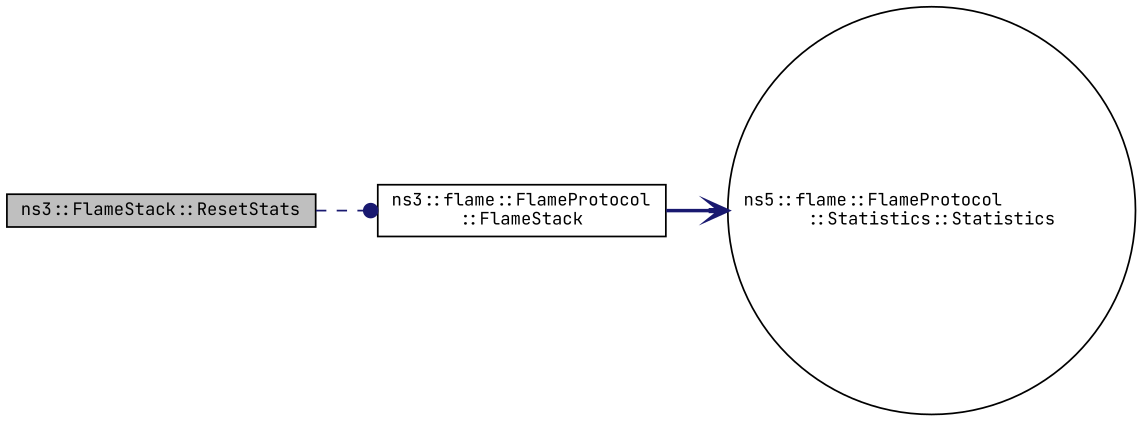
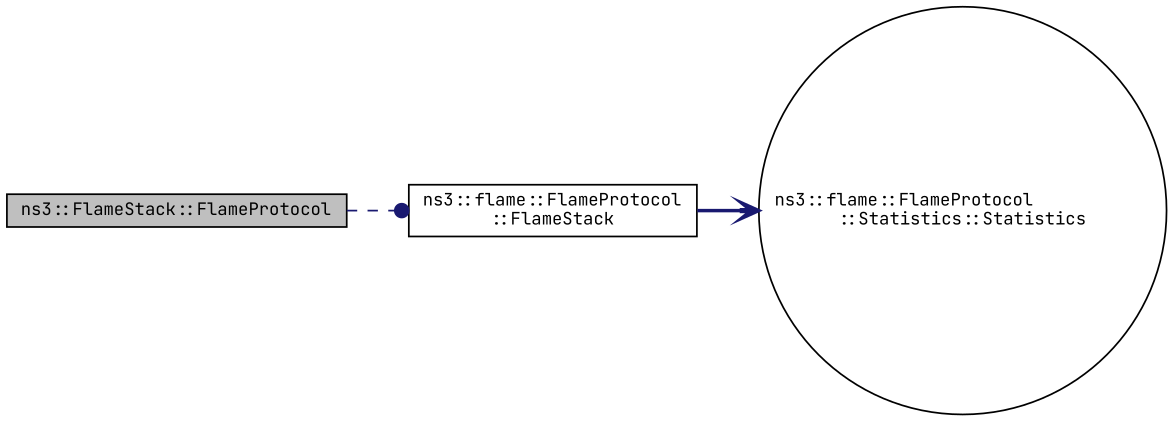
node "ns3::FlameStack::ResetStats": label "ns3::FlameStack::ResetStats" -> "ns3::FlameStack::FlameProtocol"
node "ns5::flame::FlameProtocol ::Statistics::Statistics": label "ns5::flame::FlameProtocol ::Statistics::Statistics" -> "ns3::flame::FlameProtocol ::Statistics::Statistics"
